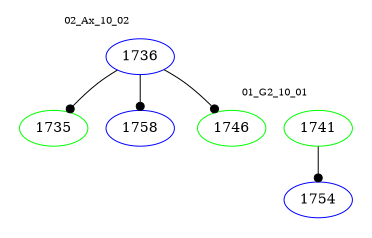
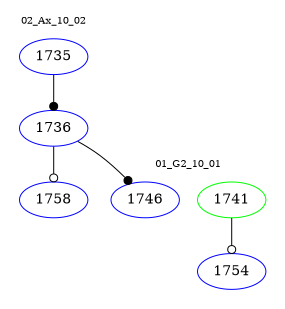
edge "1736" -> "1735": reversed
edge "1736" -> "1758": arrowhead dot -> odot
node "1735": color green -> blue
node "1746": color green -> blue
edge "1741" -> "1754": arrowhead dot -> odot
